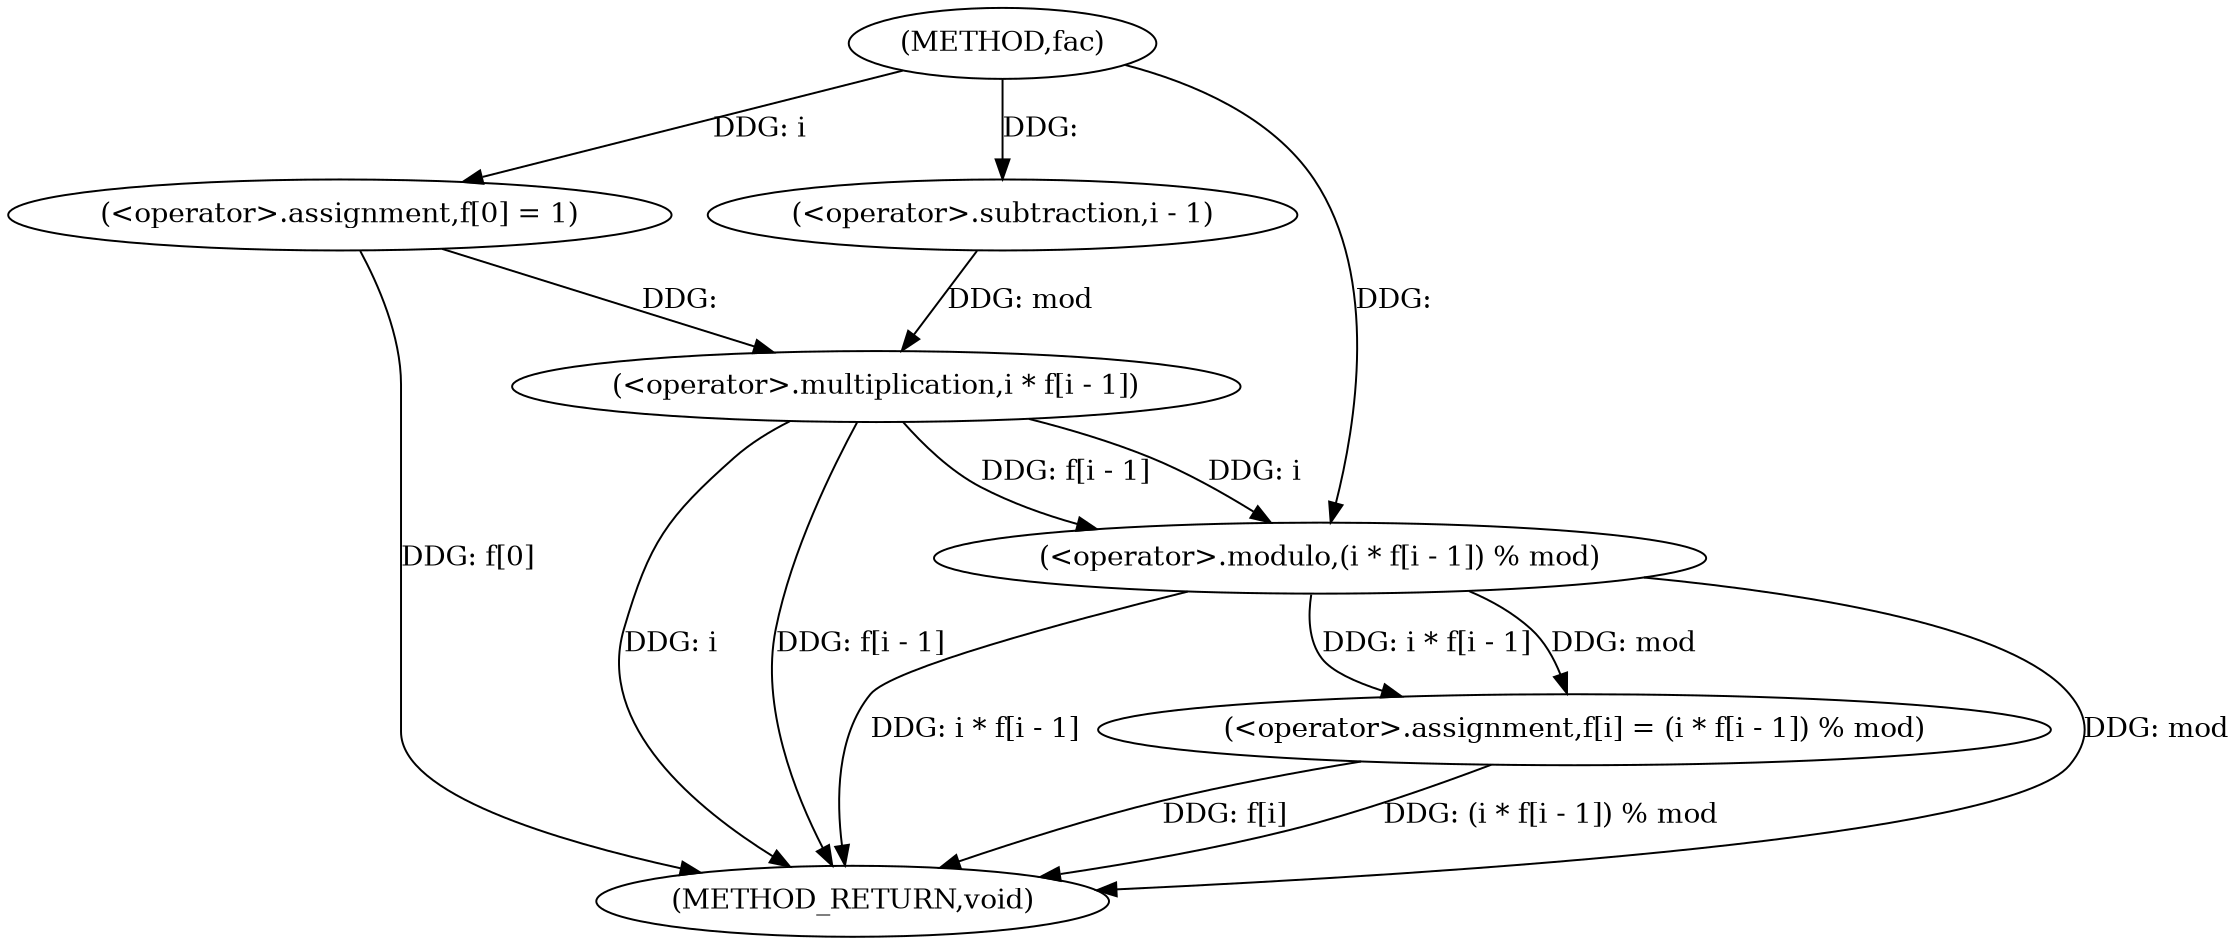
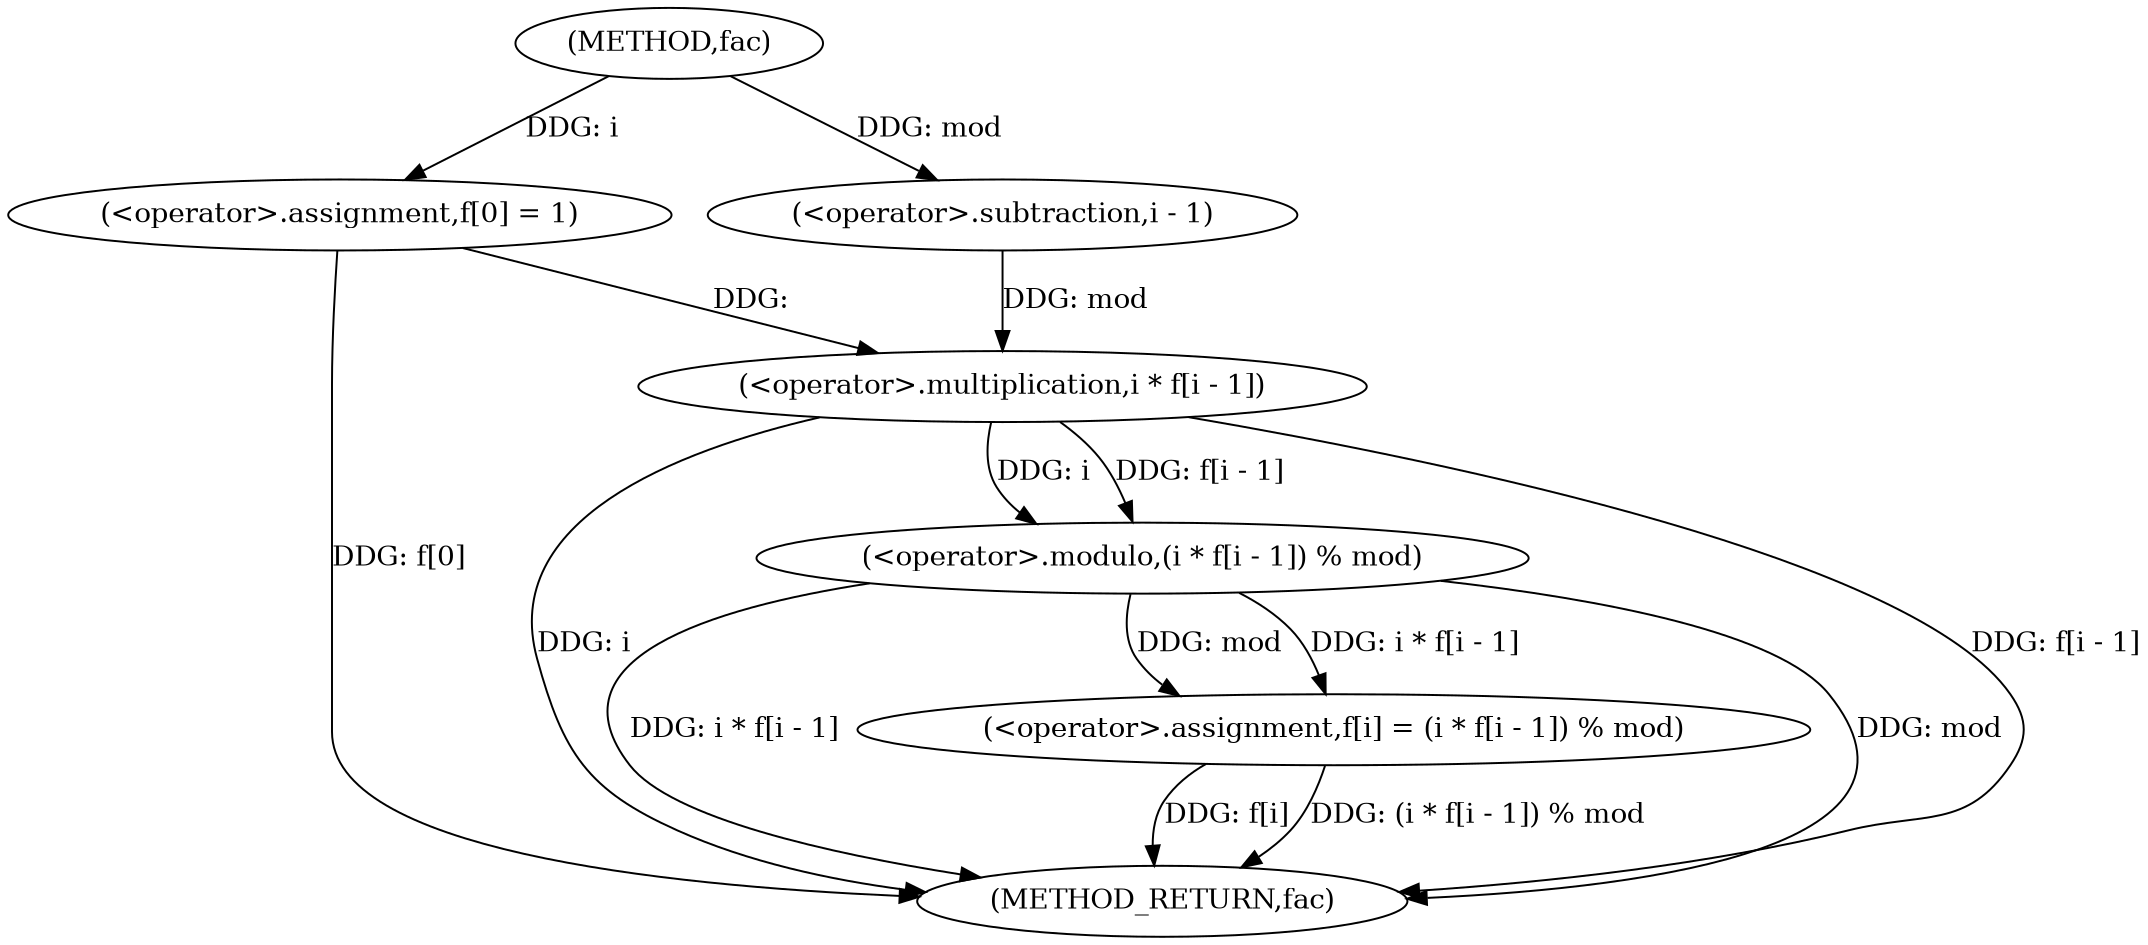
edge "(METHOD,fac)" -> "(<operator>.subtraction,i - 1)": label "DDG: " -> "DDG: mod"
edge "(METHOD,fac)" -> "(<operator>.modulo,(i * f[i - 1]) % mod)": removed, label "DDG:"
node "(METHOD_RETURN,void)": label "(METHOD_RETURN,void)" -> "(METHOD_RETURN,fac)"
